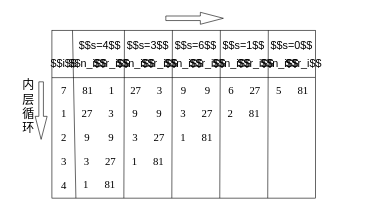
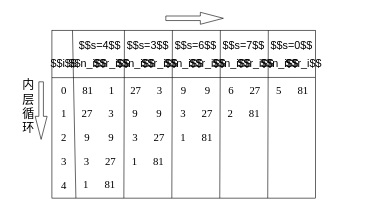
node "$$s=1$$": label "$$s=1$$" -> "$$s=7$$"
node "7": label "7" -> "0"
